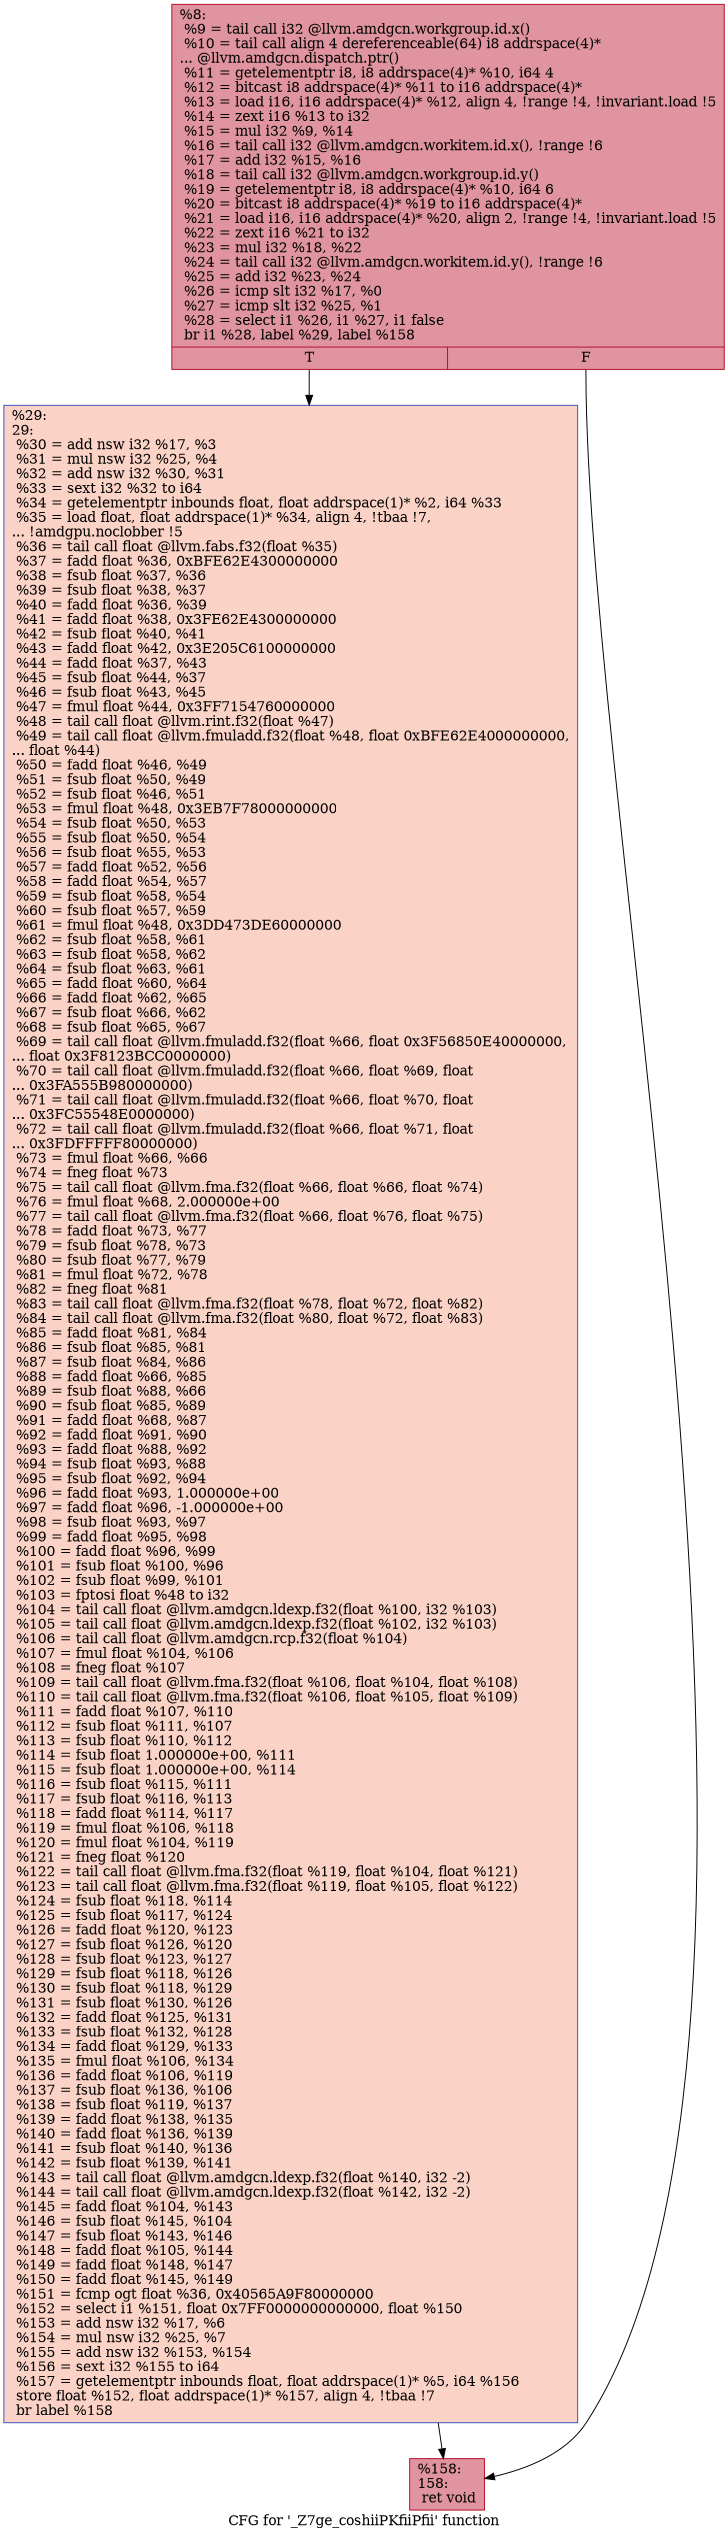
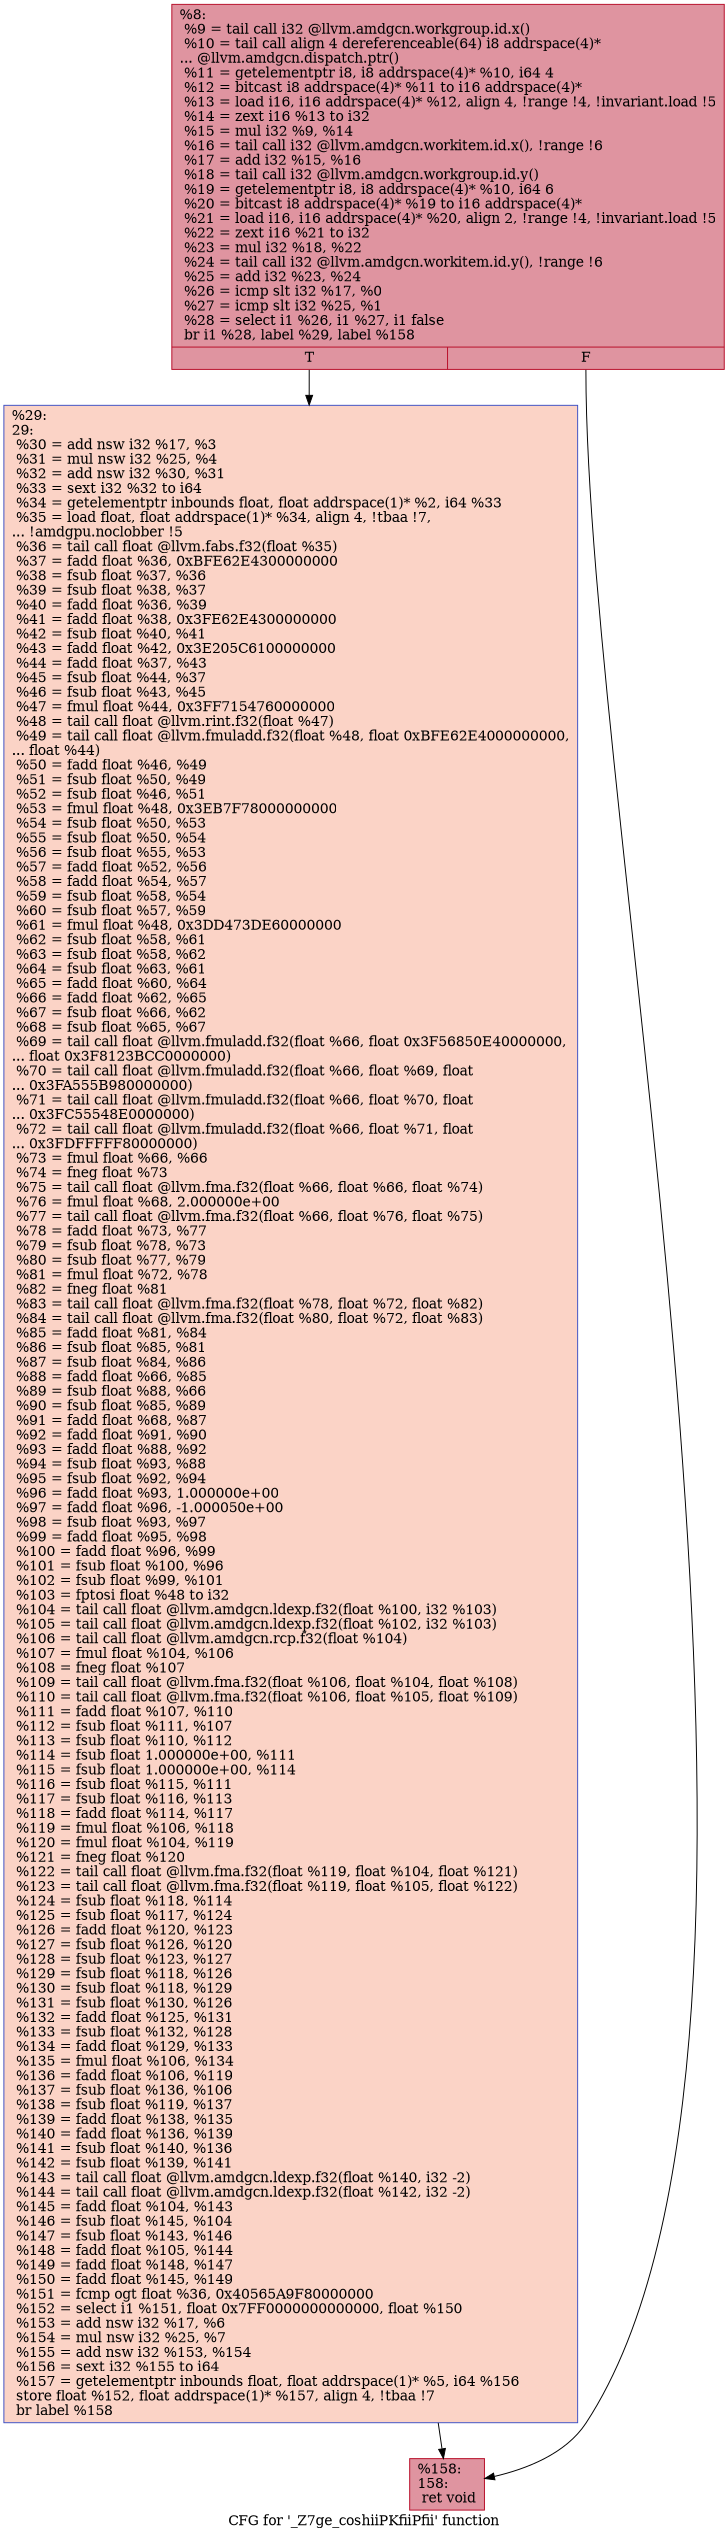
node "%29:": text "%97 = fadd float %96, -1.000000e+00" -> "%97 = fadd float %96, -1.000050e+00"
